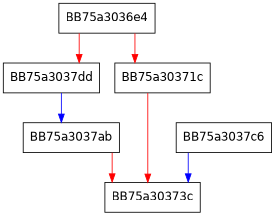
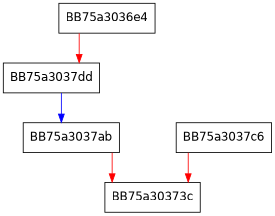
node "BB75a30371c": removed
edge "BB75a3037c6" -> "BB75a30373c": color blue -> red
